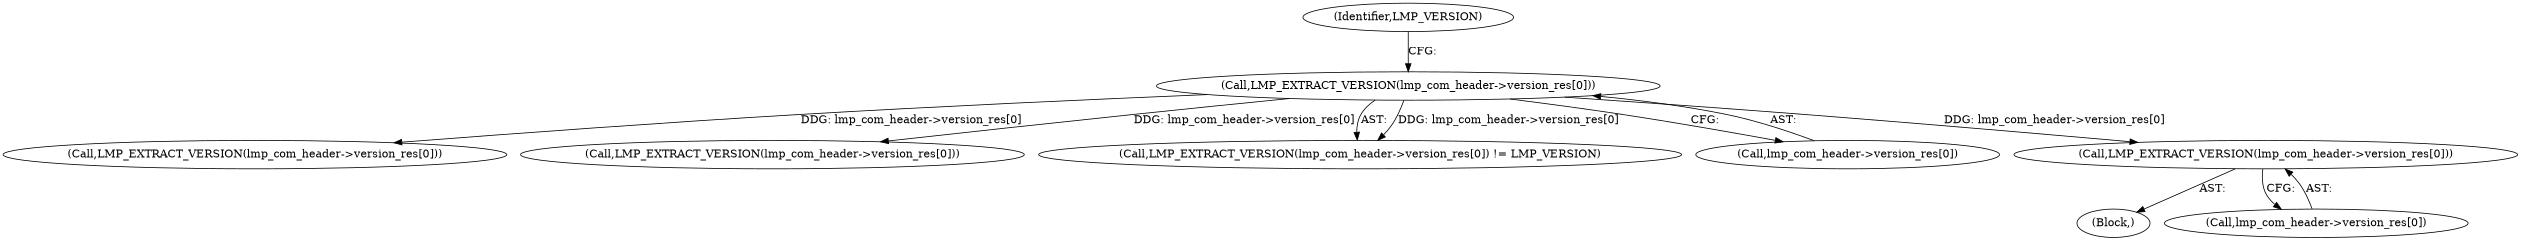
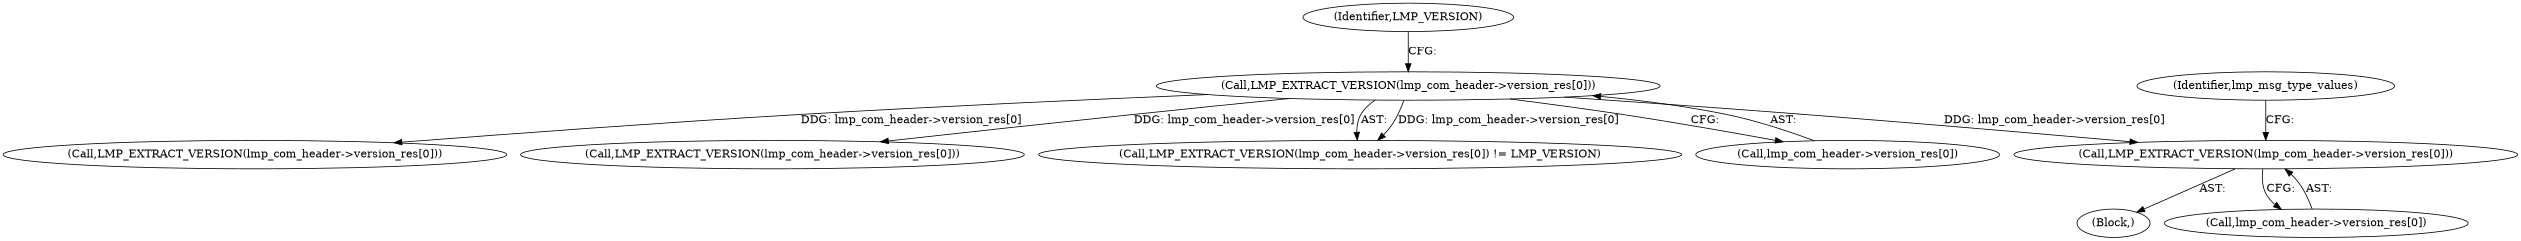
node "(Identifier,lmp_msg_type_values)": added
